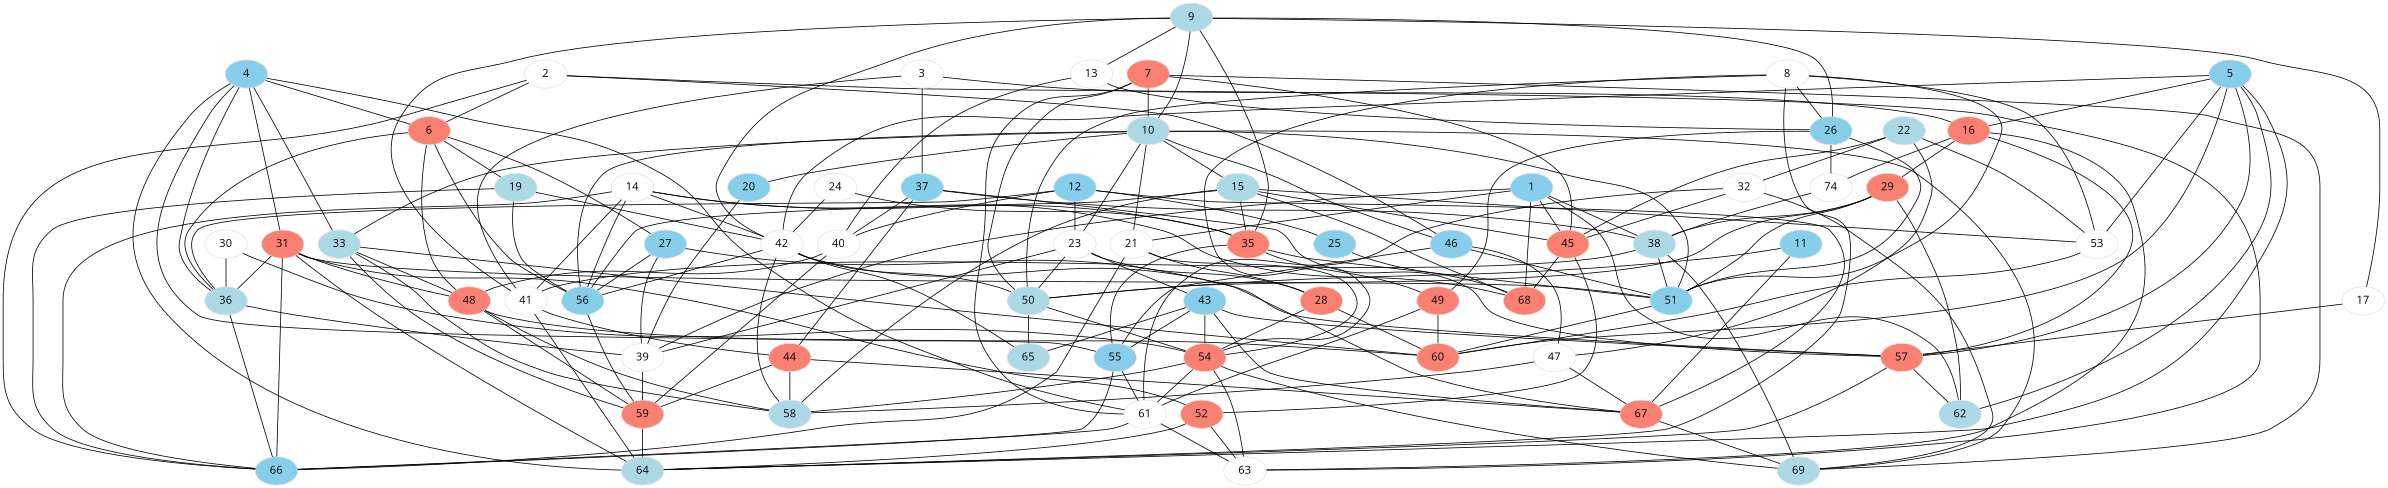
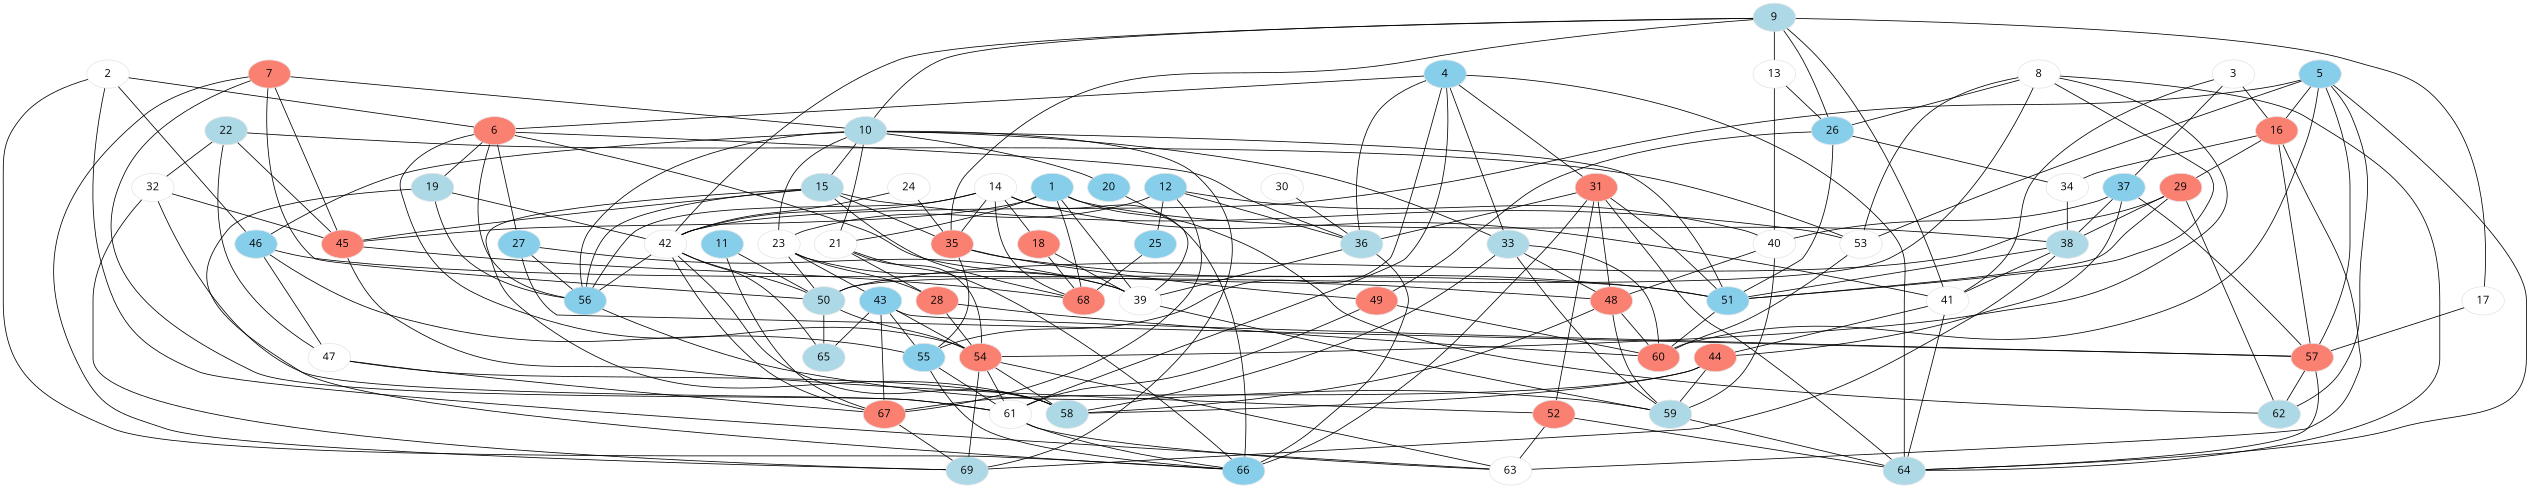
node "74": label "74" -> "34"
node "18": added
edge "30" -- "54": now "6" -- "54"
node "59": fillcolor salmon -> lightblue
